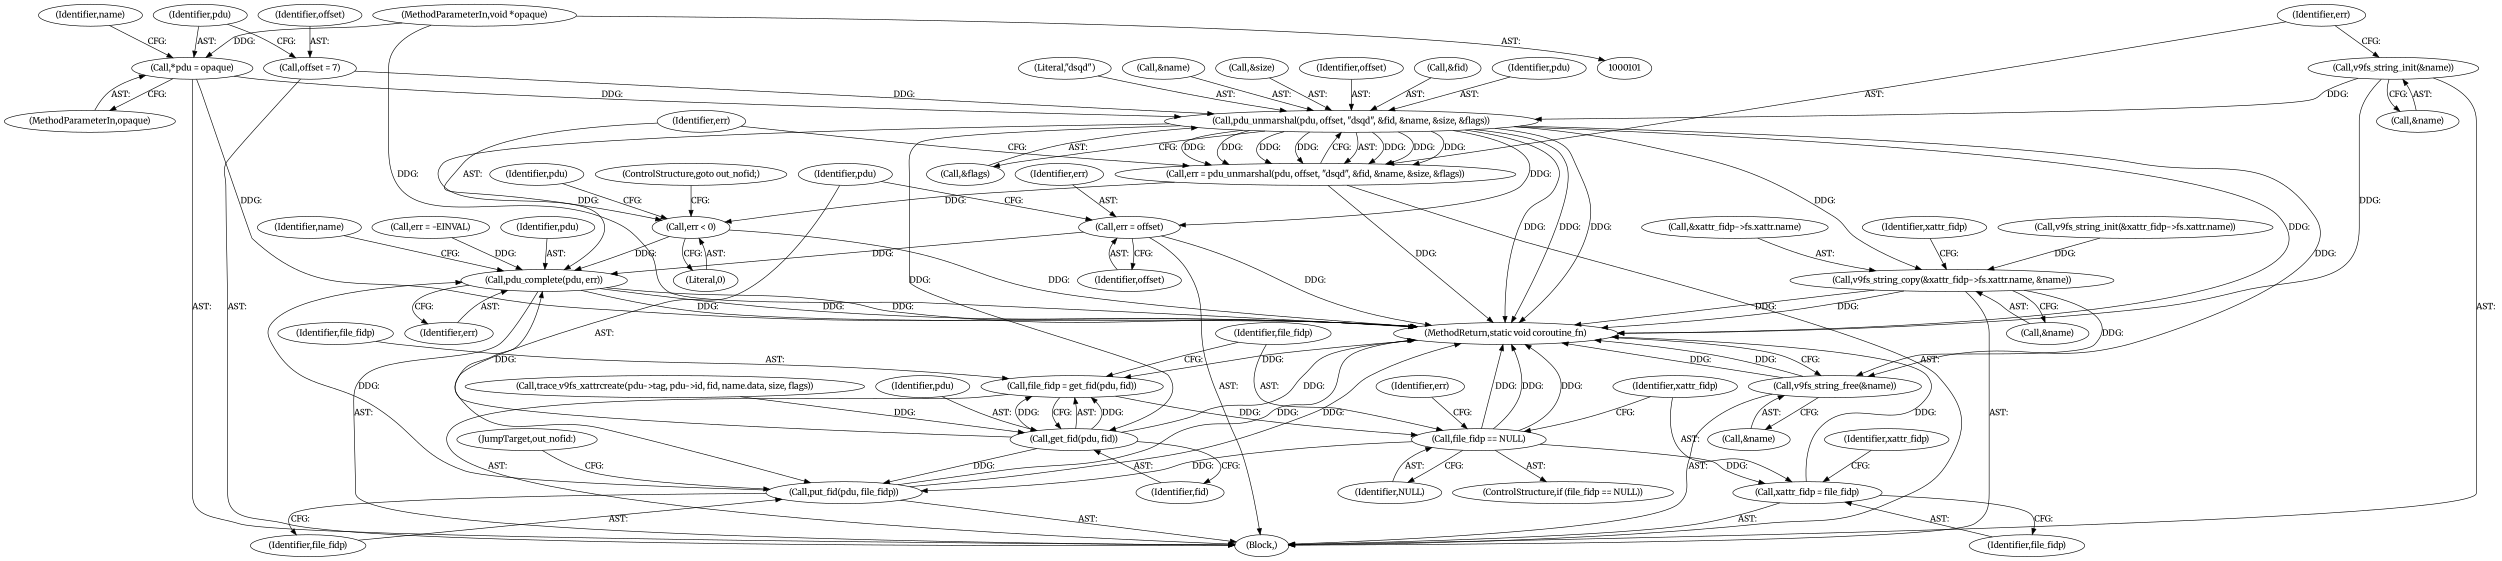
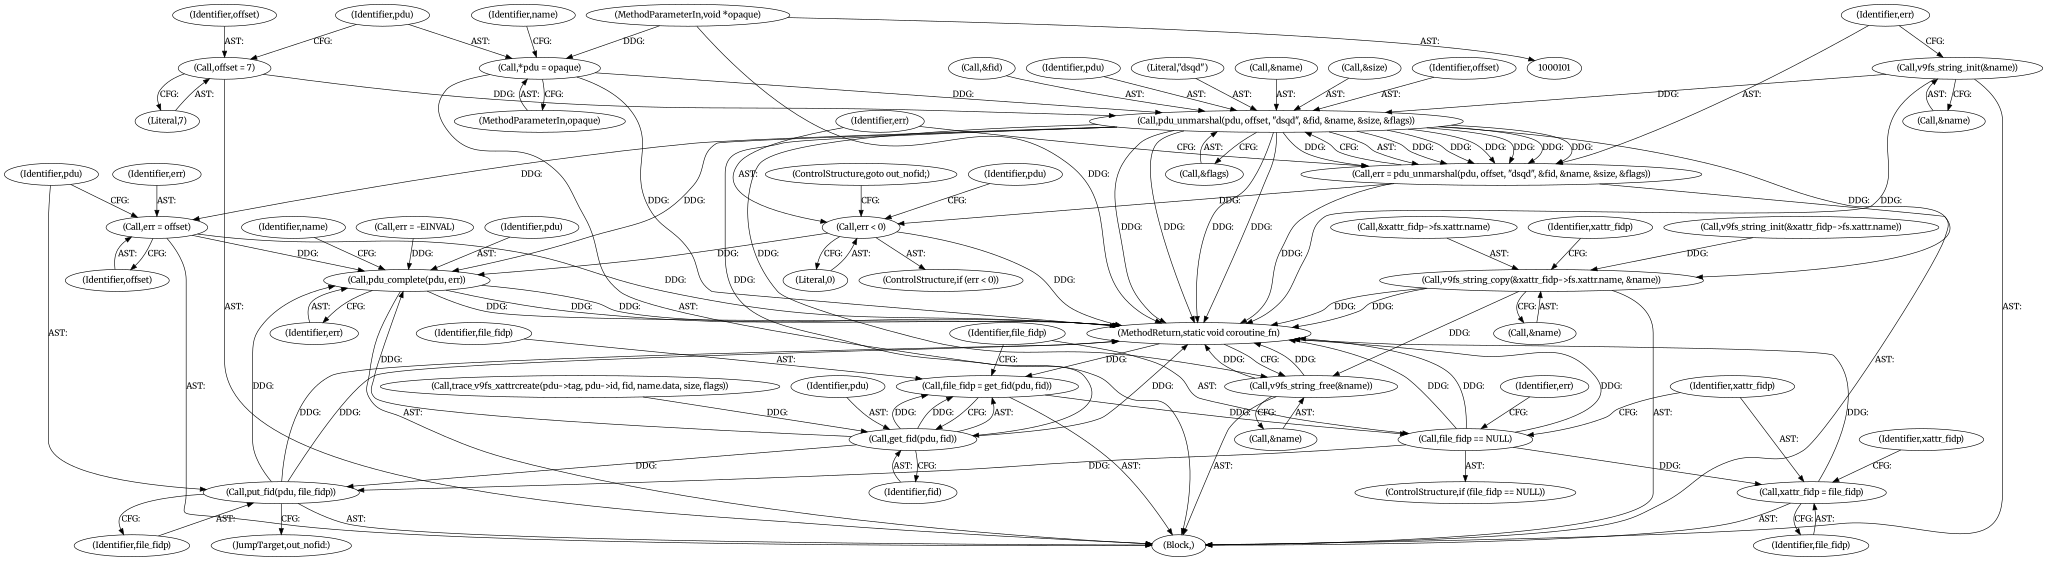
node "(Literal,7)": added
node "(ControlStructure,if (err < 0))": added
edge "(JumpTarget,out_nofid:)" -> "(Call,put_fid(pdu, file_fidp))": reversed
node "(Identifier,NULL)": removed
